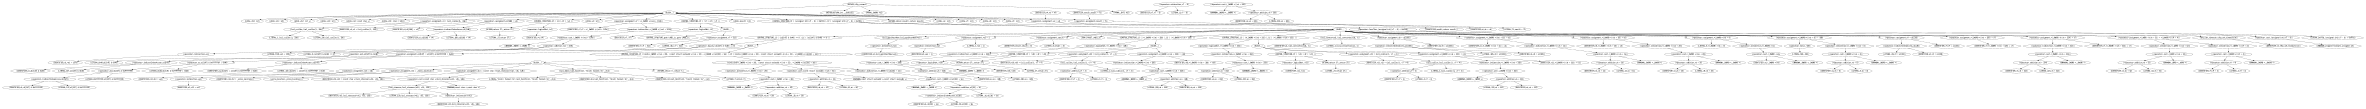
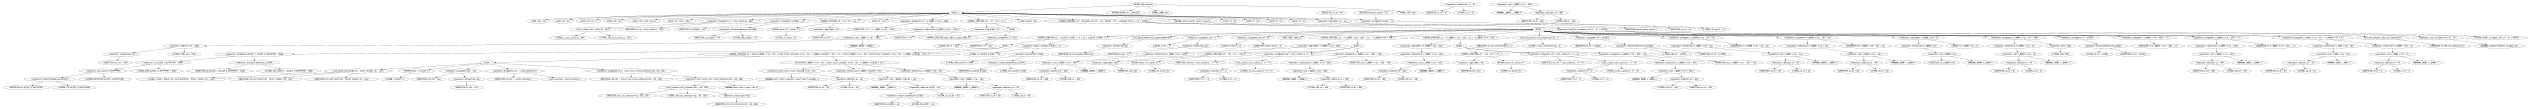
node "(IDENTIFIER,v9,v9 = a1[20])": removed
